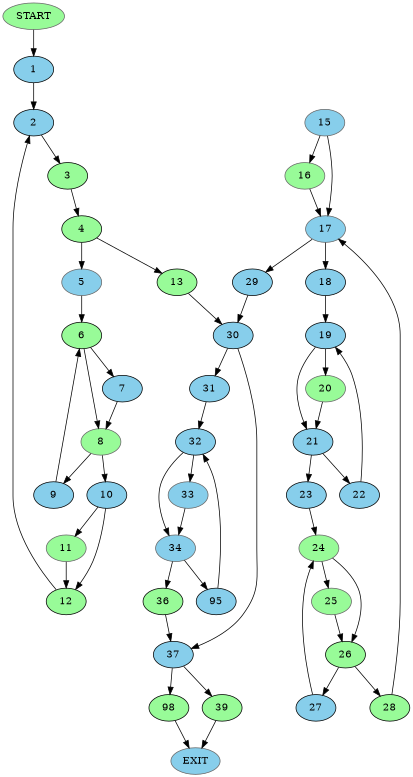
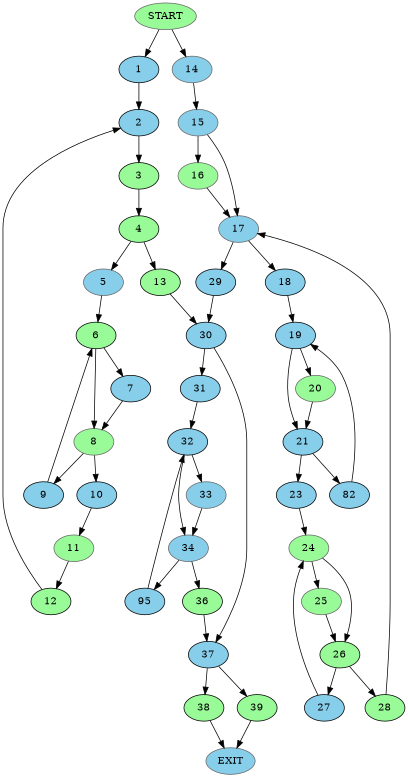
node "14": added
node "22": label "22" -> "82"
edge "10" -> "12": removed
node "98": label "98" -> "38"
